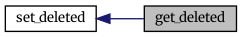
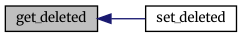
edge "get_deleted" -> "set_deleted": reversed
